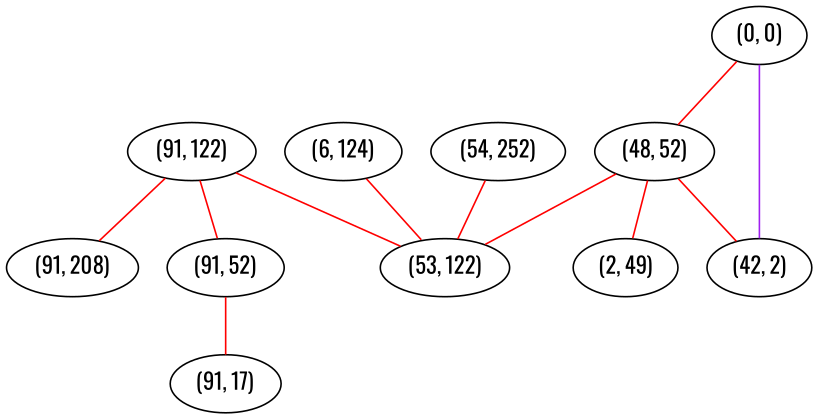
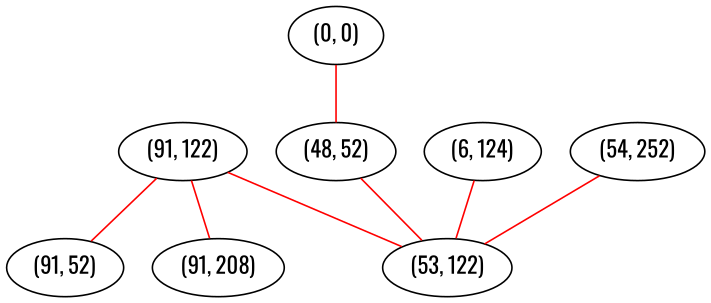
node "(2, 49)": removed
node "(42, 2)": removed
node "(91, 17)": removed
